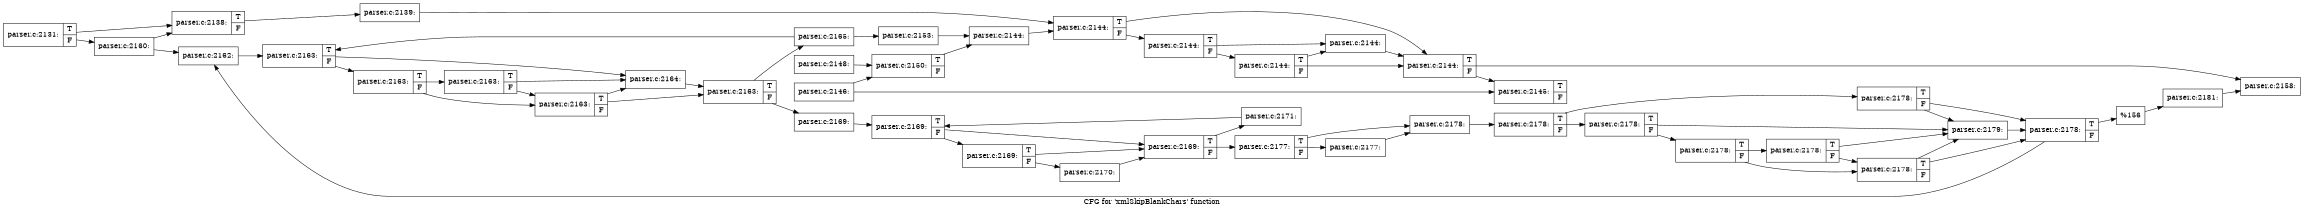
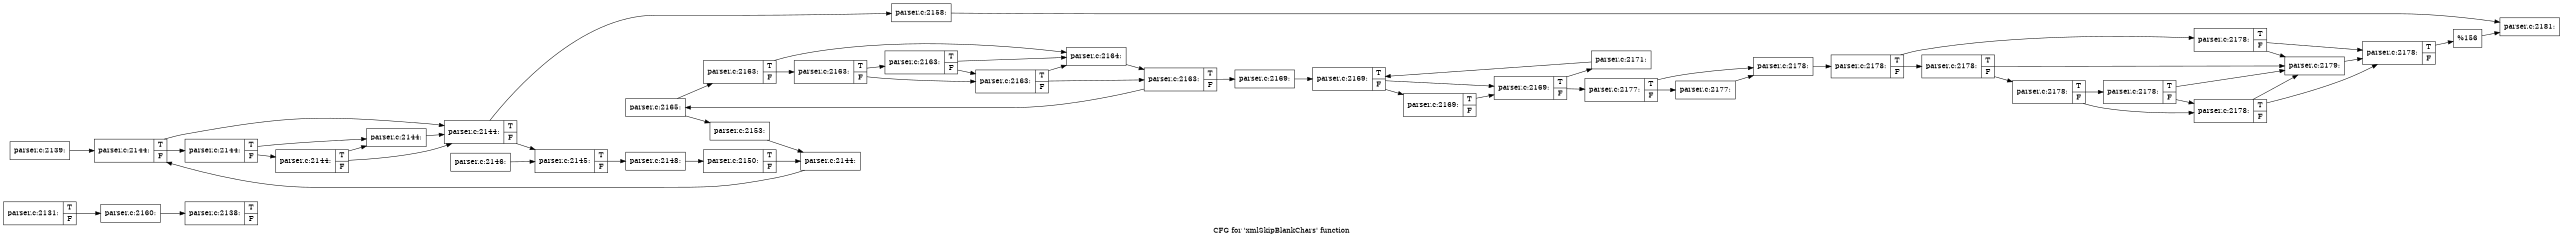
edge "parser.c:2138:" -> "parser.c:2139:": removed
edge "parser.c:2131:" -> "parser.c:2138:": removed
node "parser.c:2162:": removed
edge "parser.c:2146:" -> "parser.c:2150:": removed
edge "parser.c:2181:" -> "parser.c:2158:": reversed
edge "parser.c:2145:" -> "parser.c:2148:": added
node "parser.c:2170:": removed
